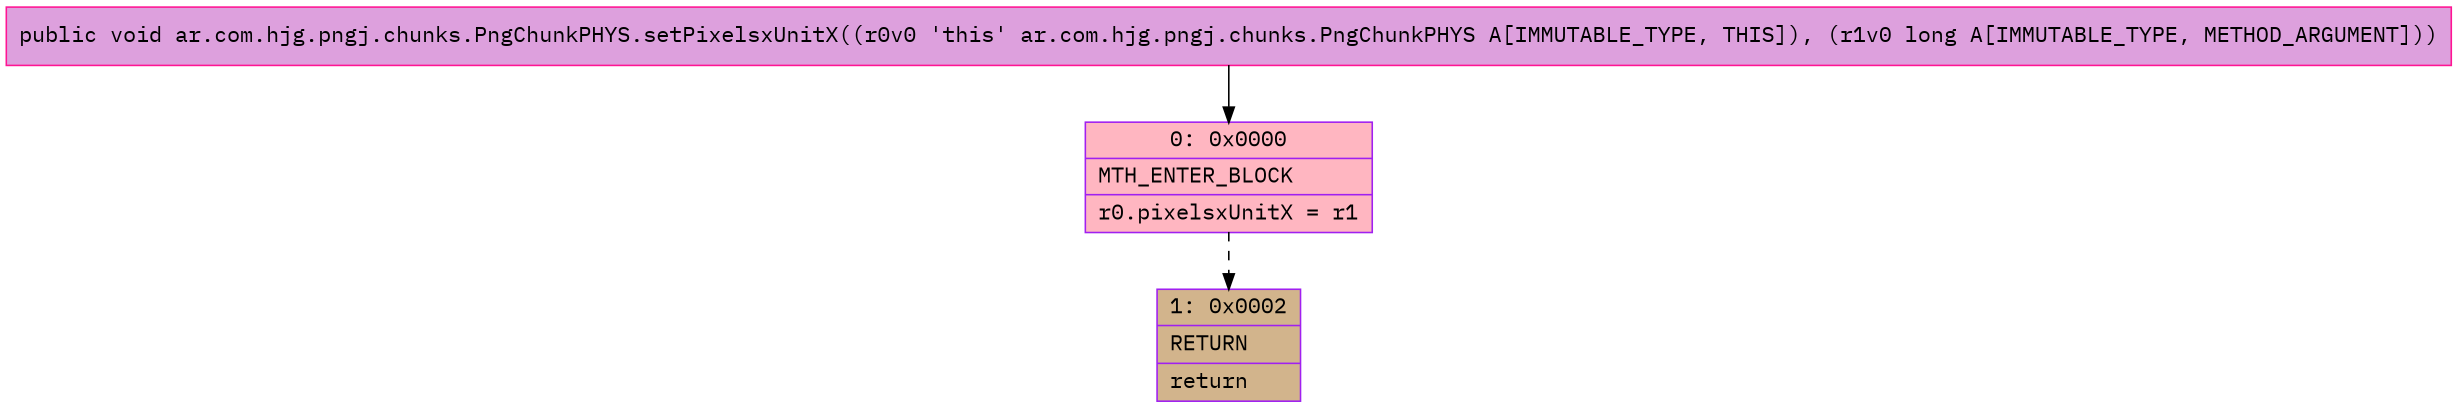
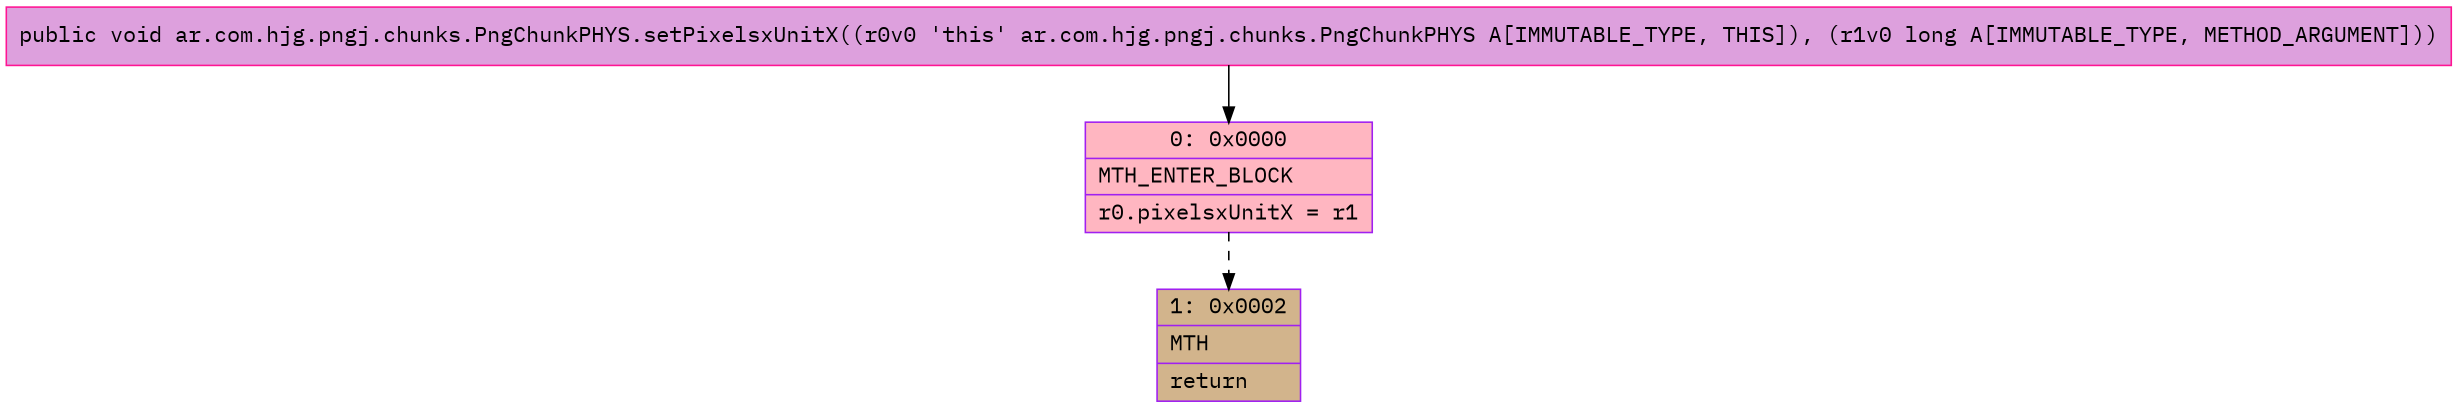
node "1: 0x0002": text "RETURN" -> "MTH"
